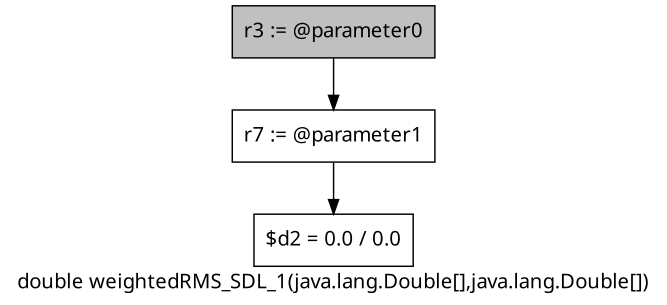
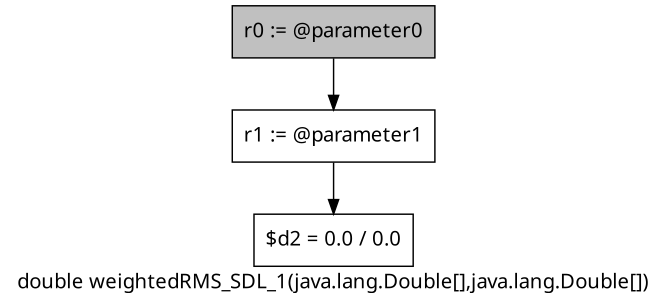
node "r3 := @parameter0": label "r3 := @parameter0" -> "r0 := @parameter0"
node "r7 := @parameter1": label "r7 := @parameter1" -> "r1 := @parameter1"
